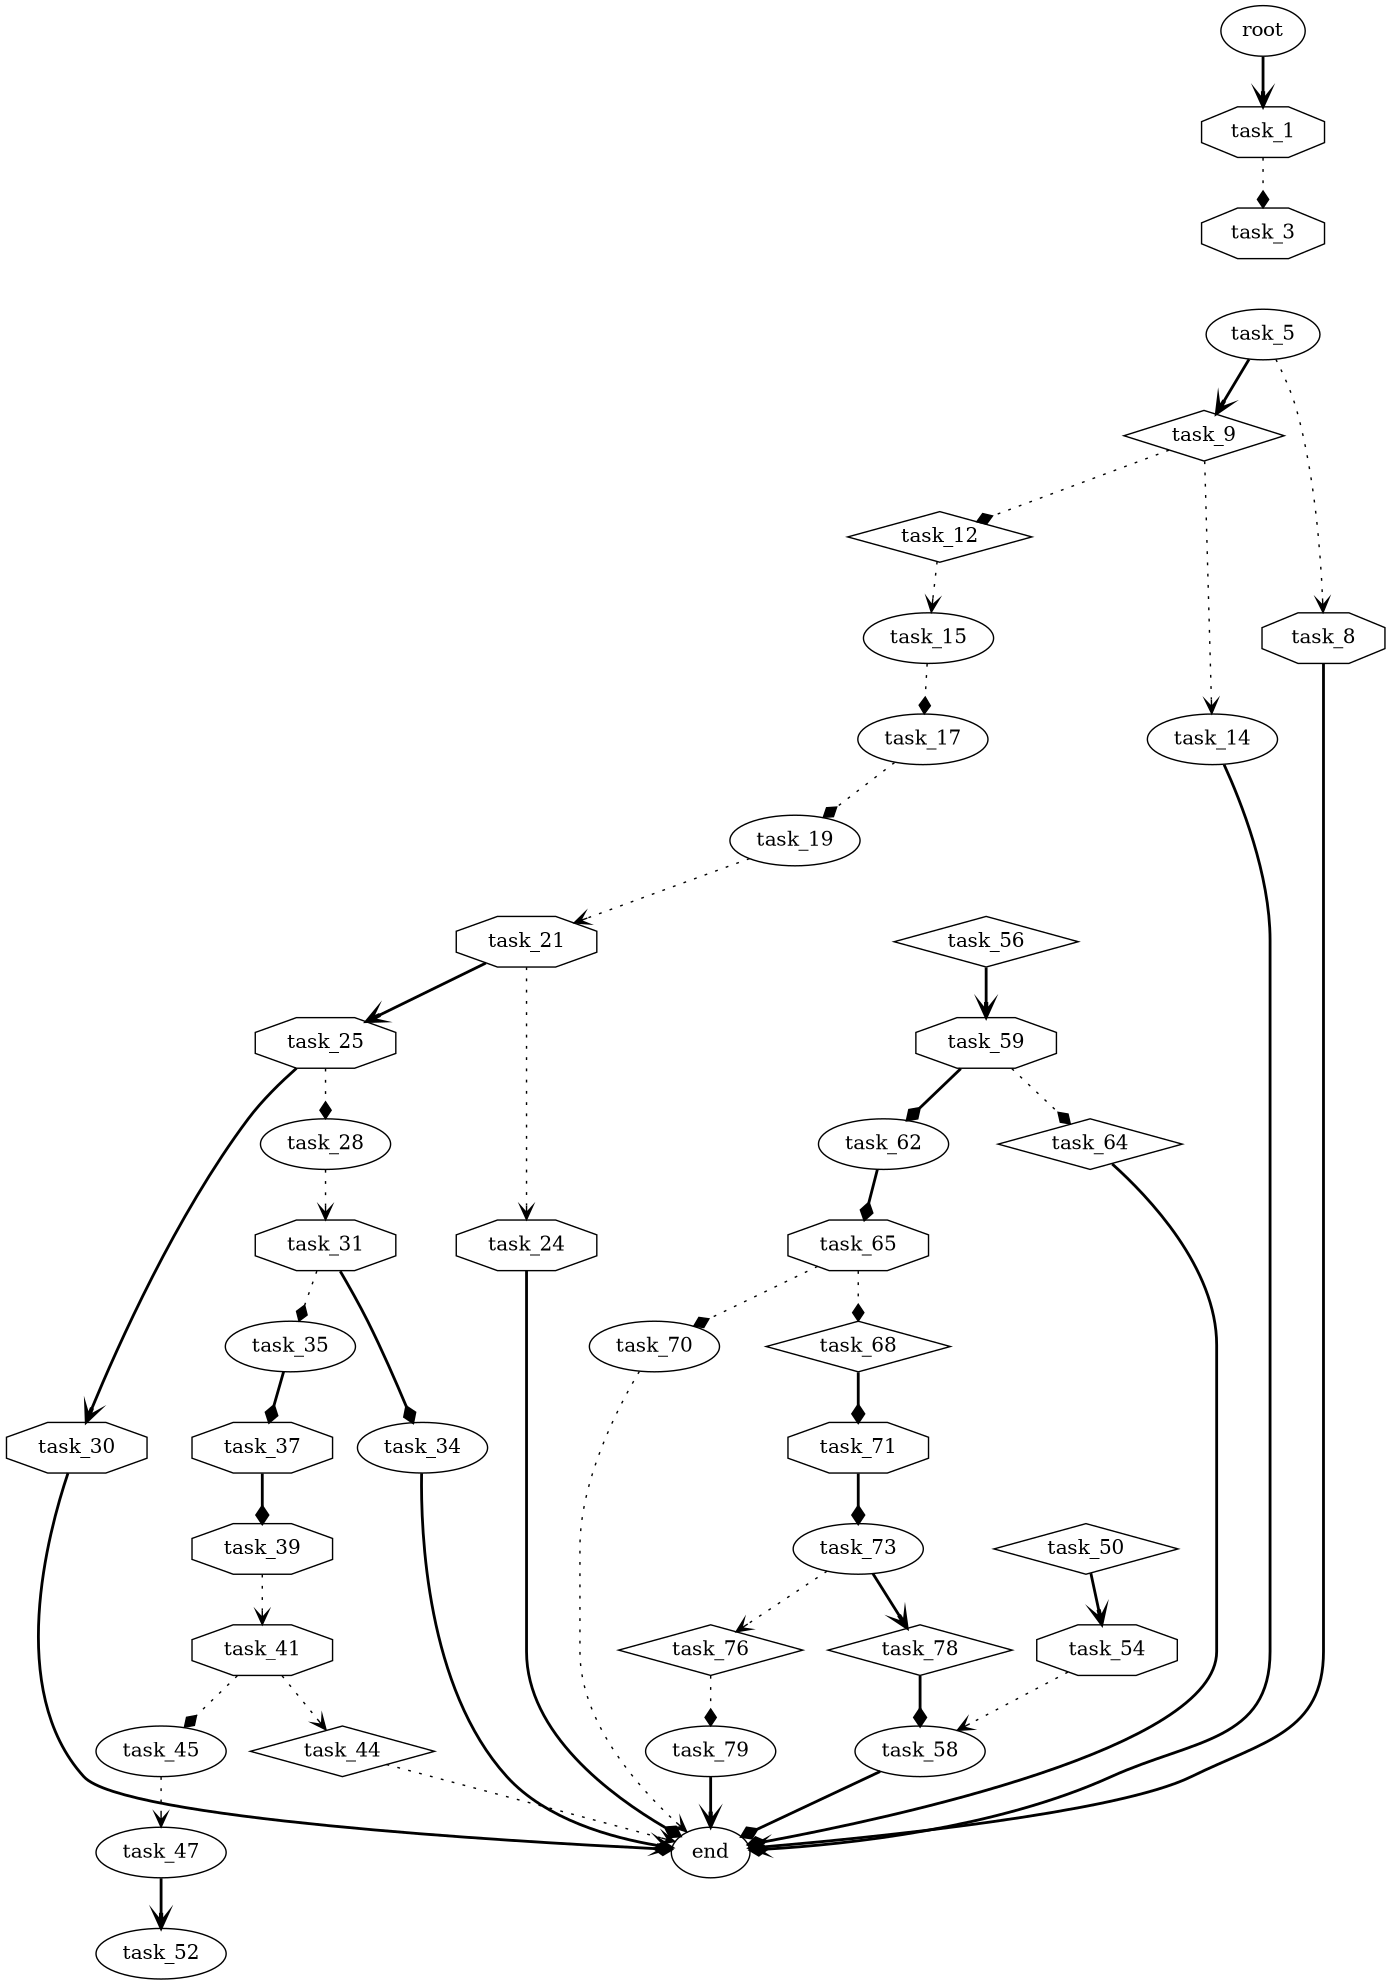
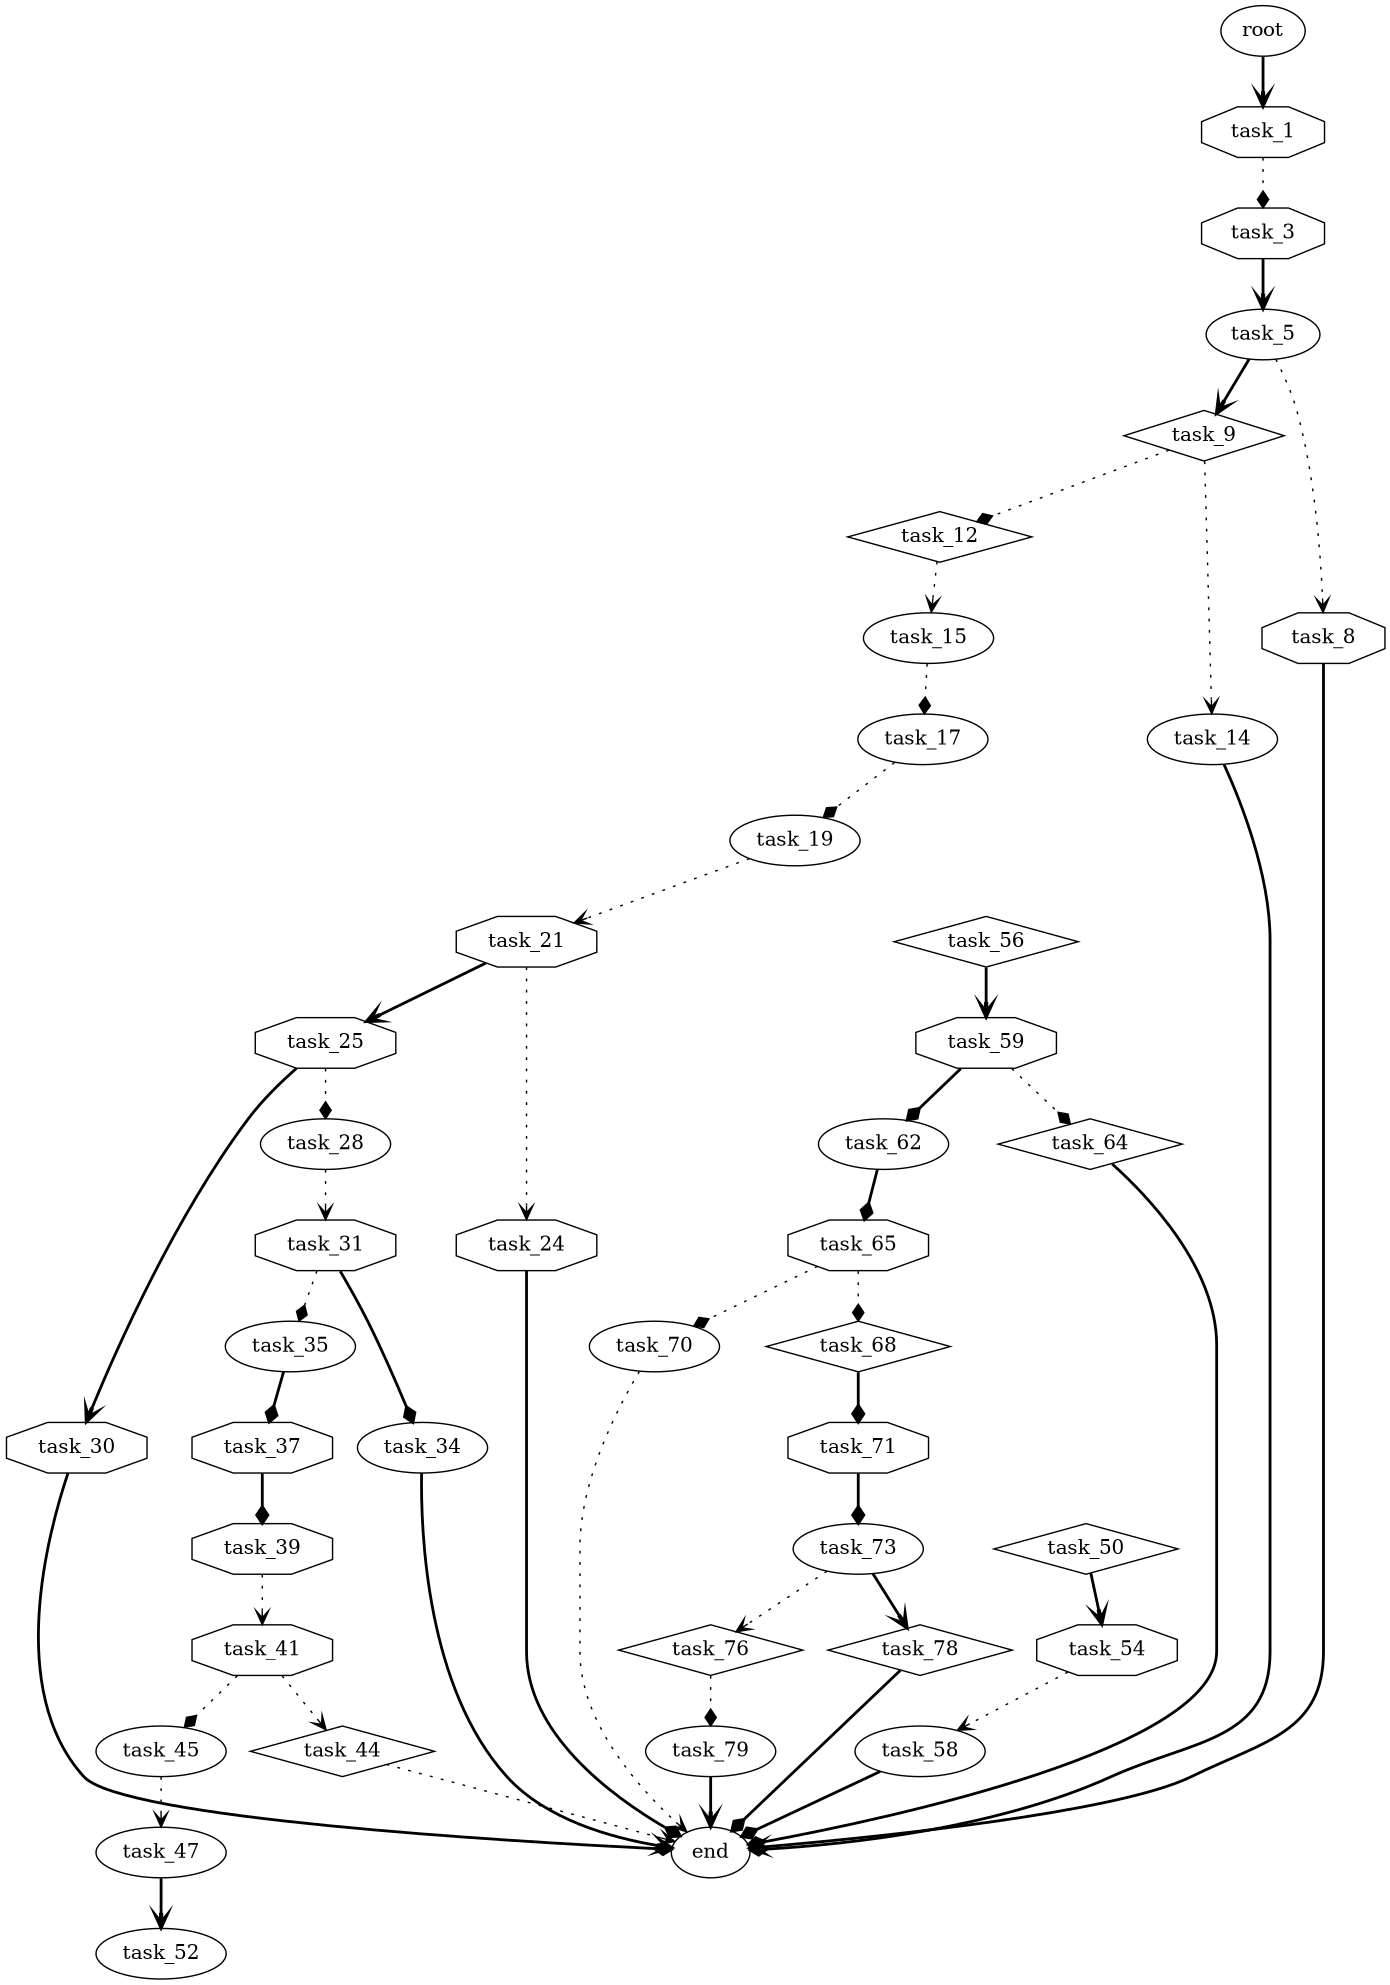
edge "task_3" -> "task_5": added
edge "task_78" -> "task_58": now "task_78" -> "end"
